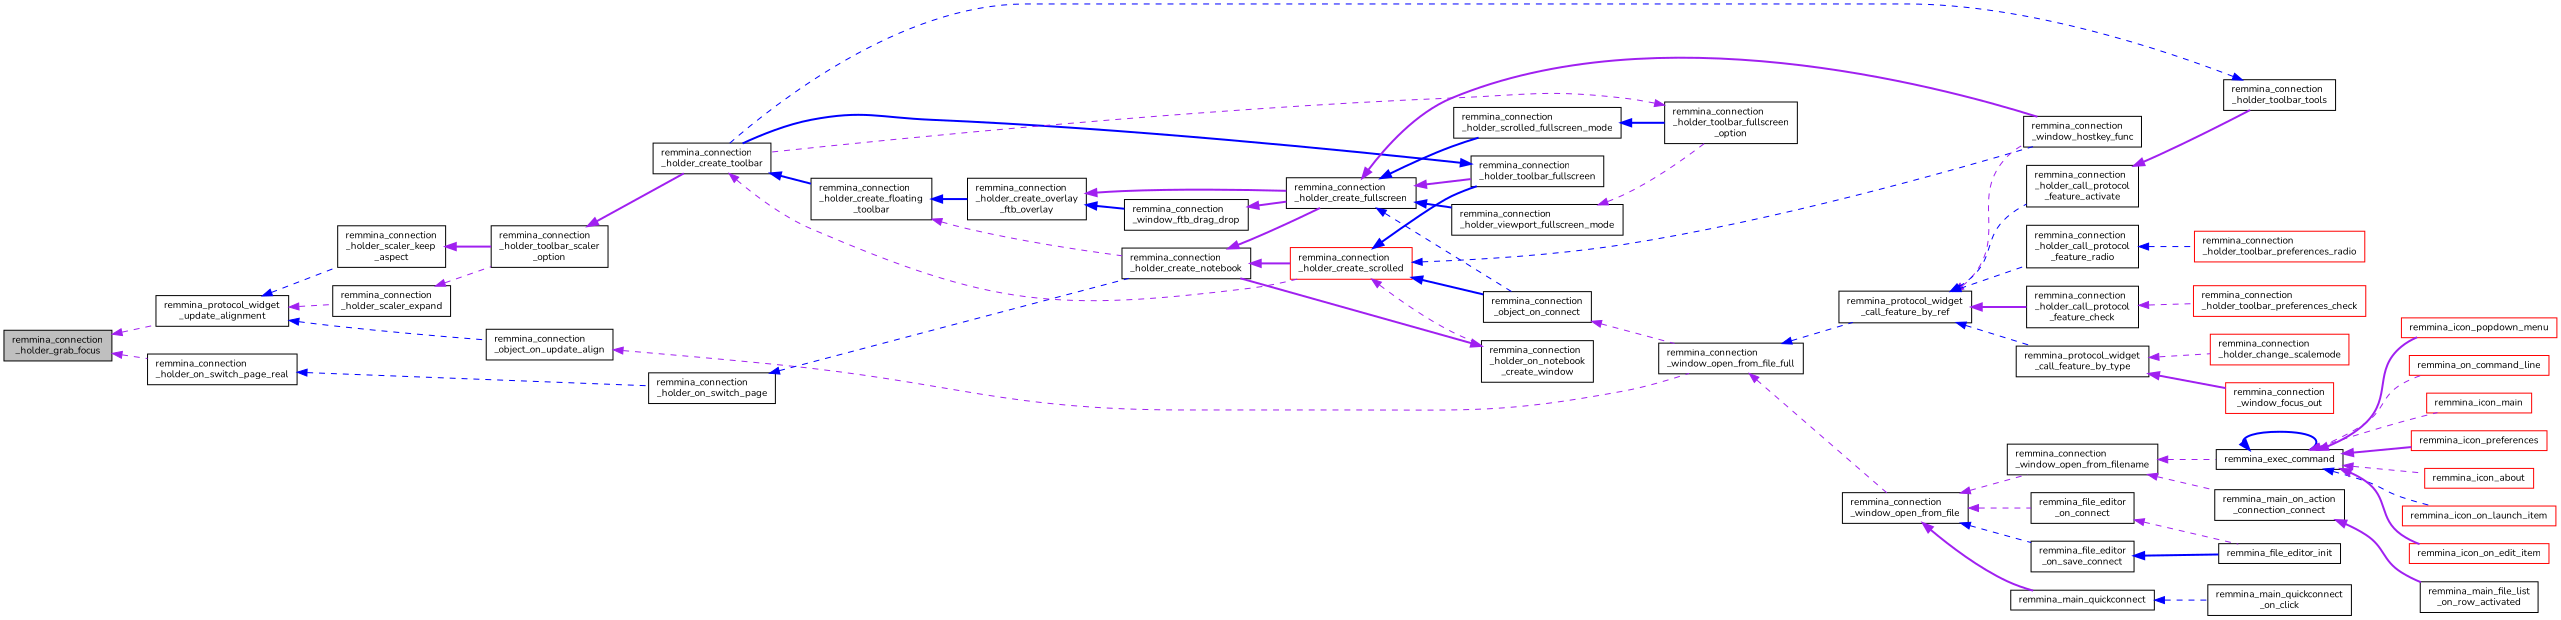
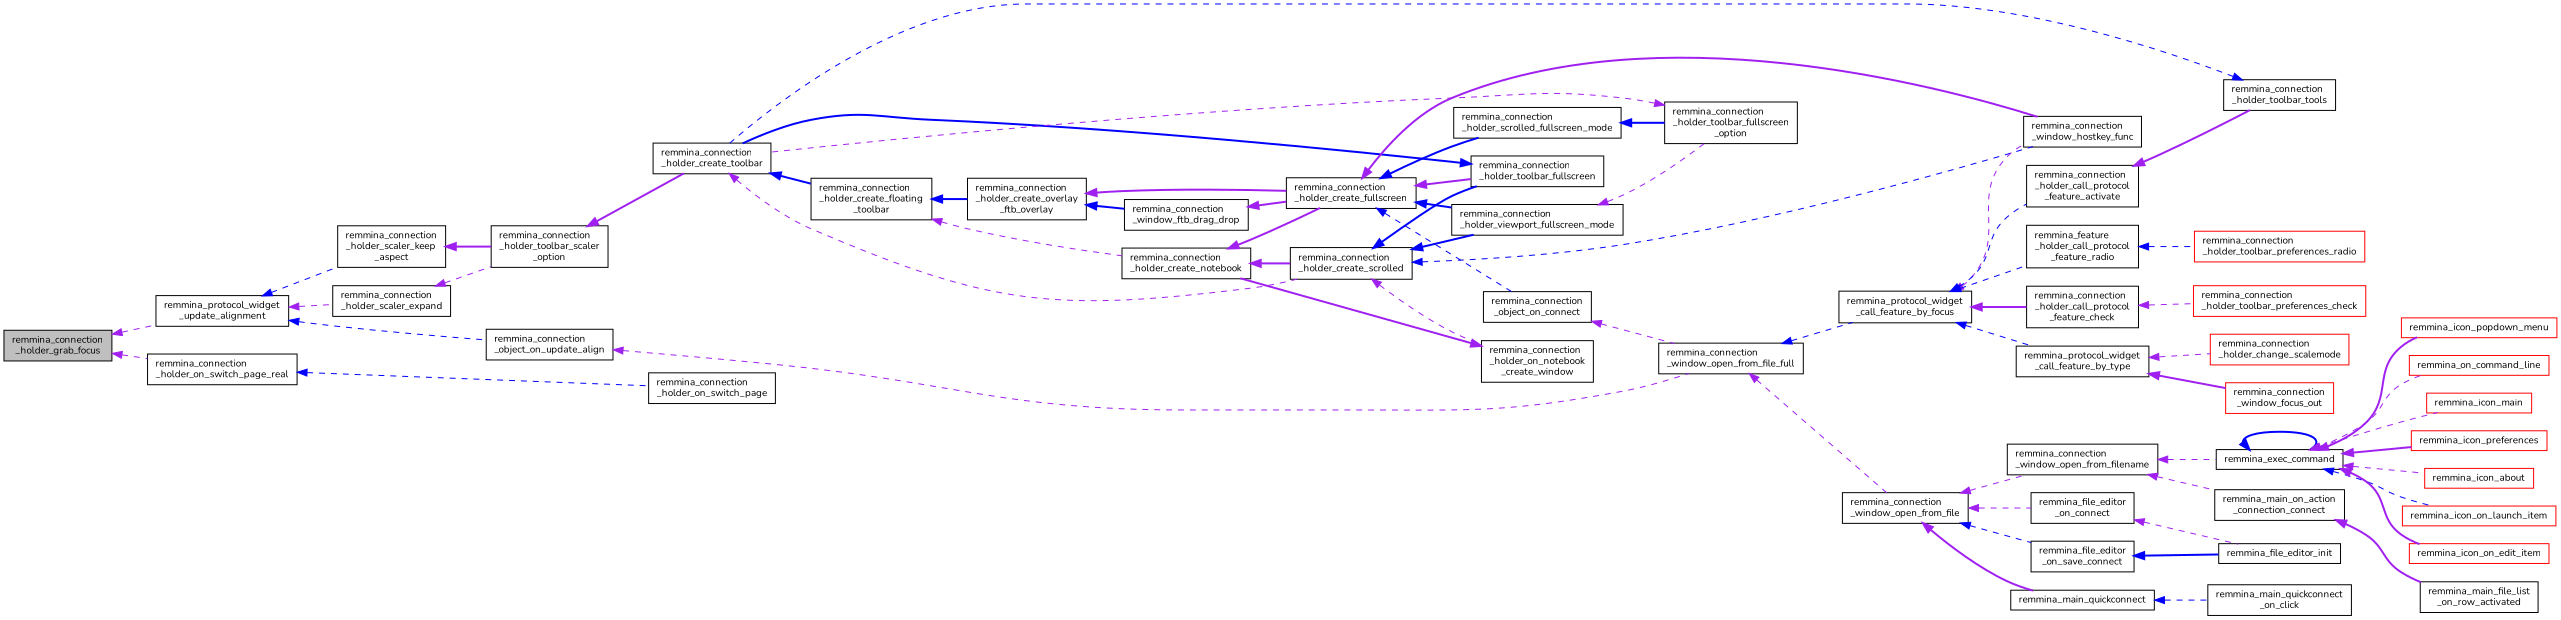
node "remmina_connection _holder_call_protocol _feature_radio": label "remmina_connection _holder_call_protocol _feature_radio" -> "remmina_feature _holder_call_protocol _feature_radio"
node "remmina_connection _holder_create_scrolled": color red -> black
edge "remmina_connection _object_on_connect" -> "remmina_connection _holder_create_scrolled": now "remmina_connection _holder_viewport_fullscreen_mode" -> "remmina_connection _holder_create_scrolled"
node "remmina_protocol_widget _call_feature_by_ref": label "remmina_protocol_widget _call_feature_by_ref" -> "remmina_protocol_widget _call_feature_by_focus"
edge "remmina_connection _holder_create_notebook" -> "remmina_connection _holder_on_switch_page": removed
